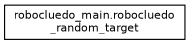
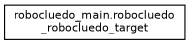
node "robocluedo_main.robocluedo _random_target": label "robocluedo_main.robocluedo _random_target" -> "robocluedo_main.robocluedo _robocluedo_target"
